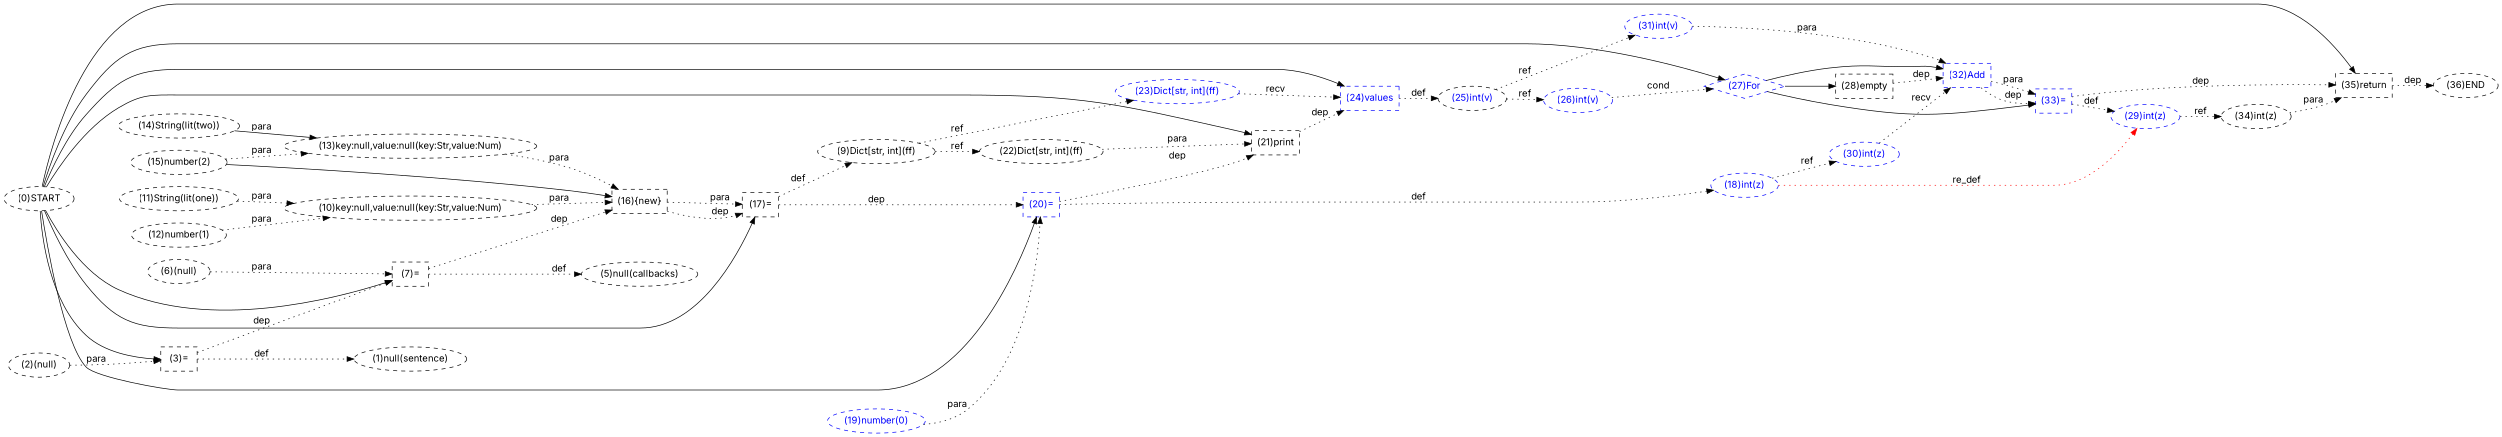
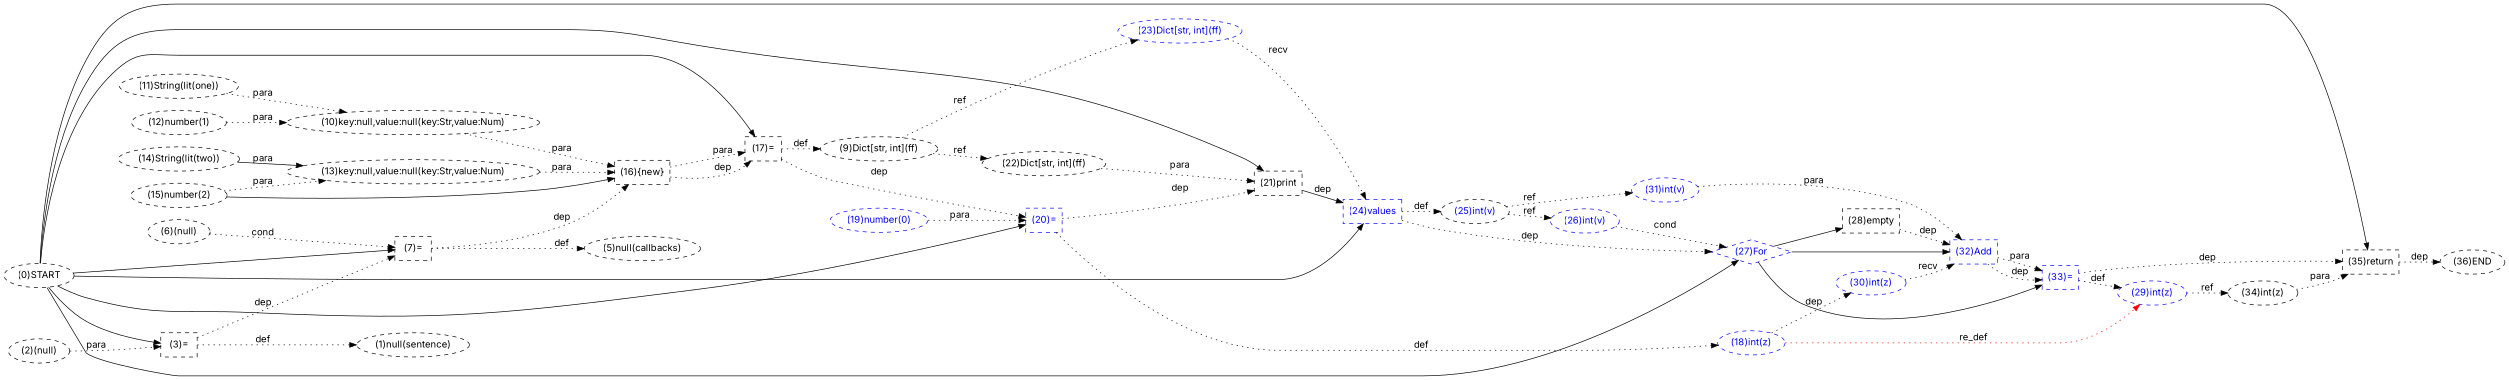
edge "(21)print" -> "(24)values": style dotted -> solid
edge "(18)int(z)" -> "(30)int(z)": label "ref" -> "dep"
edge "(24)values" -> "(27)For": added, label "dep"
edge "(6)(null)" -> "(7)=": label "para" -> "cond"
